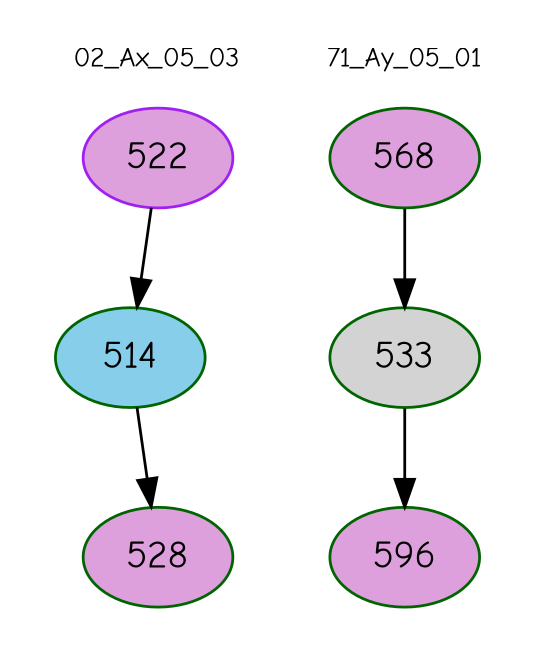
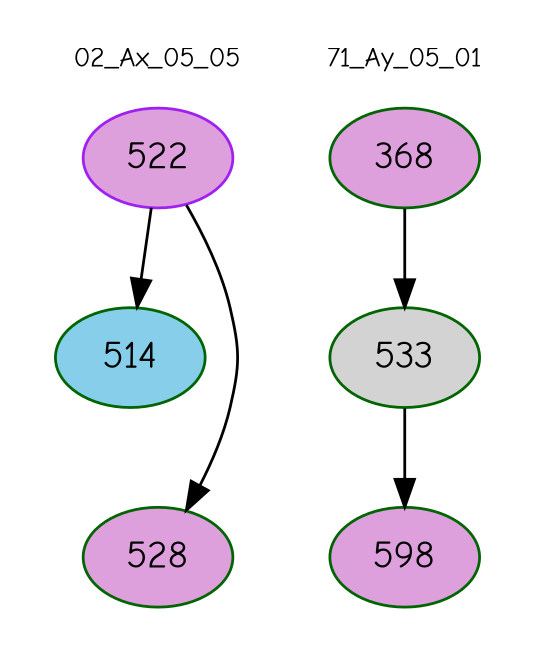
cluster "02_Ax_05_03": label "02_Ax_05_03" -> "02_Ax_05_05"
node "568": label "568" -> "368"
edge "514" -> "528": now "522" -> "528"
node "596": label "596" -> "598"
